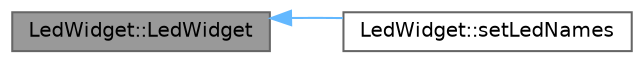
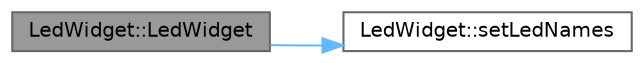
edge "LedWidget::setLedNames" -> "LedWidget::LedWidget": reversed
